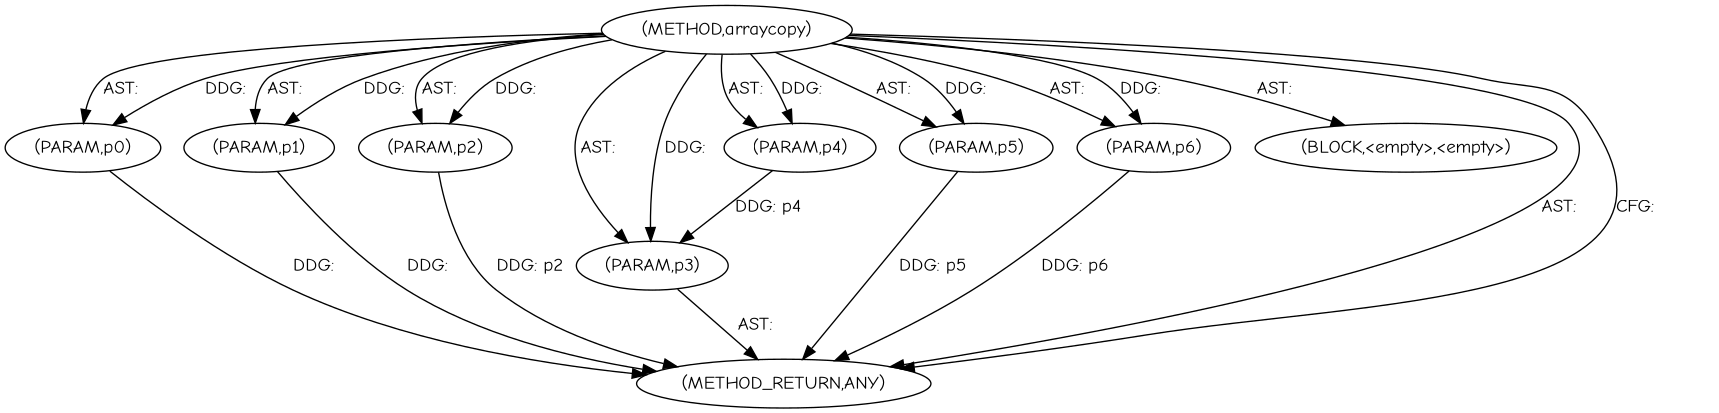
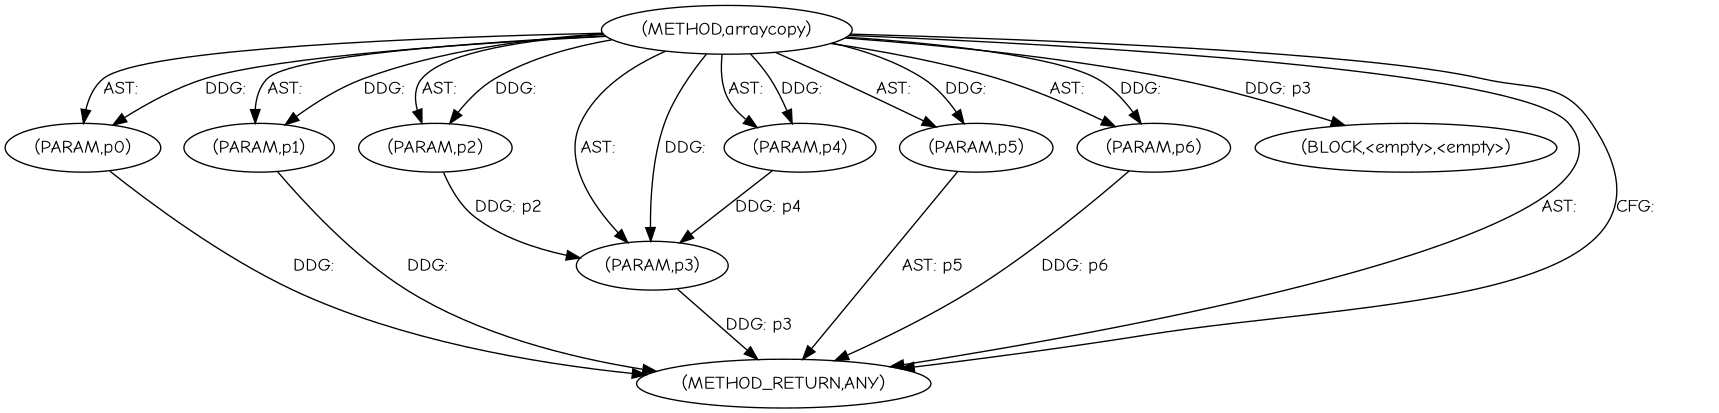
edge "(METHOD,arraycopy)" -> "(BLOCK,<empty>,<empty>)": label "AST: " -> "DDG: p3"
edge "(PARAM,p5)" -> "(METHOD_RETURN,ANY)": label "DDG: p5" -> "AST: p5"
edge "(PARAM,p2)" -> "(METHOD_RETURN,ANY)": now "(PARAM,p2)" -> "(PARAM,p3)"
edge "(PARAM,p3)" -> "(METHOD_RETURN,ANY)": label "AST: " -> "DDG: p3"
